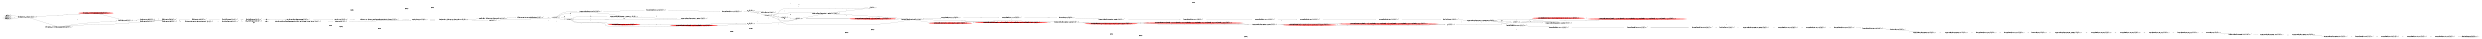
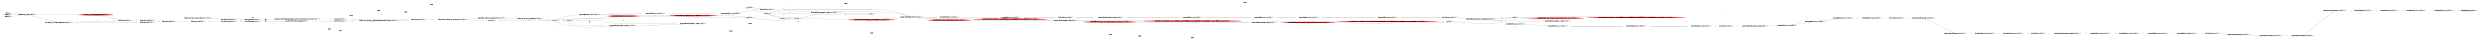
node "final KStream<Integer,String> joined@@@9@@@['1', '1', '0']": removed
